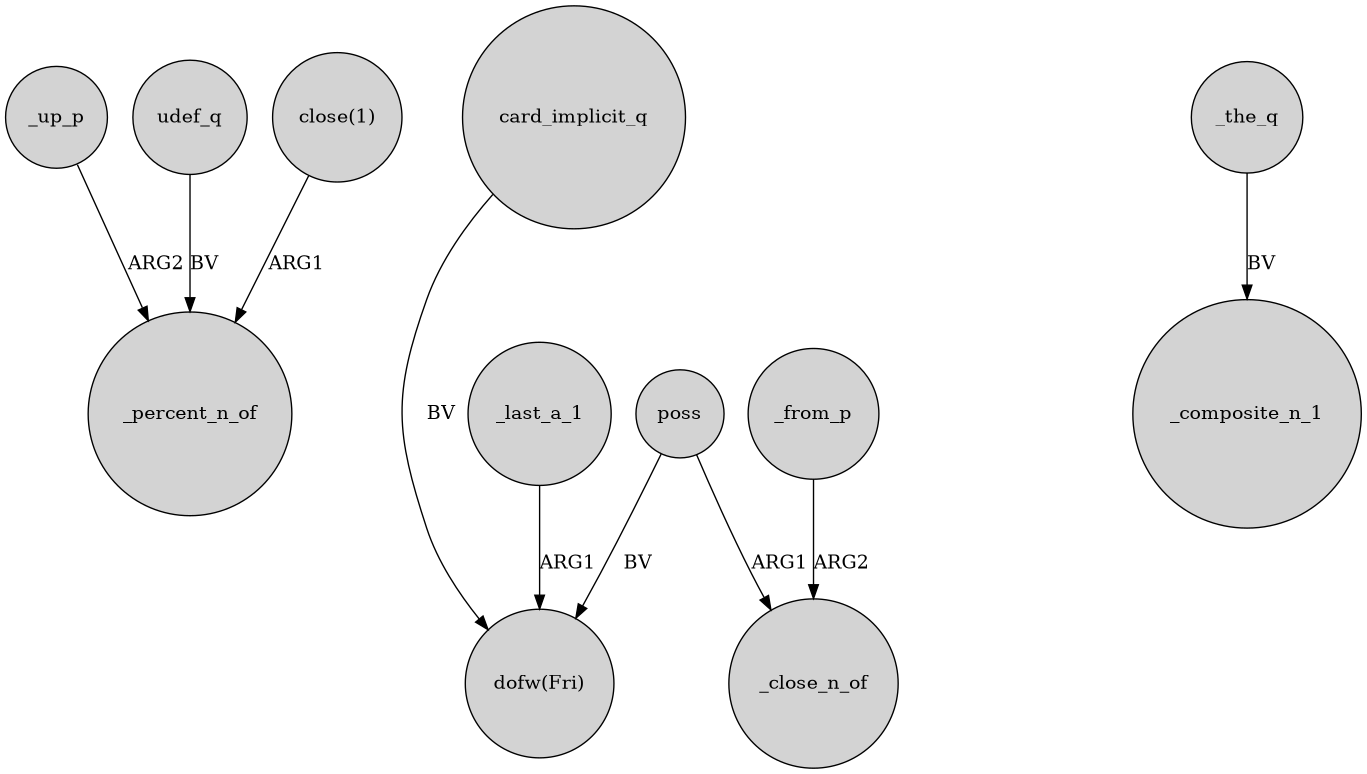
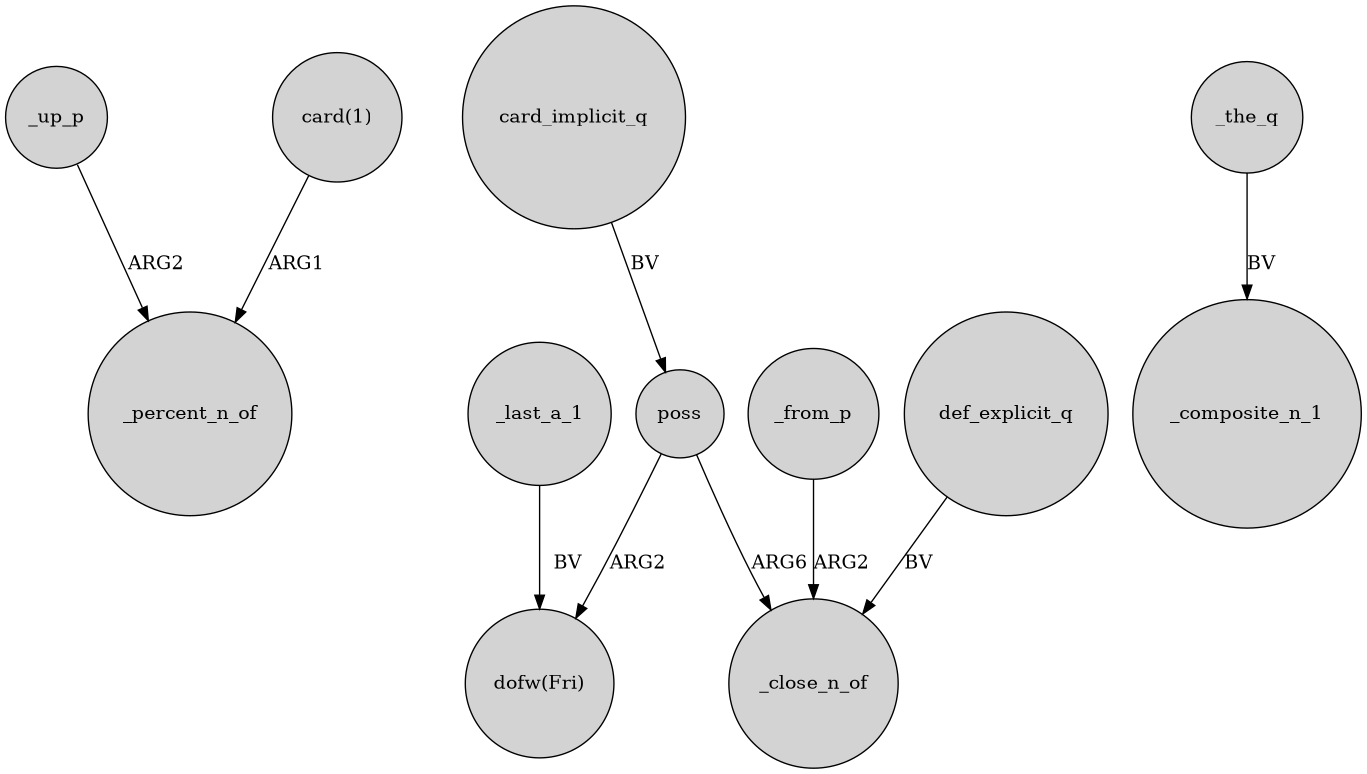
node "udef_q": removed
node "close(1)": label "close(1)" -> "card(1)"
edge "card_implicit_q" -> "dofw(Fri)": now "card_implicit_q" -> "poss"
node "def_explicit_q": added
edge "_last_a_1" -> "dofw(Fri)": label "ARG1" -> "BV"
edge "poss" -> "dofw(Fri)": label "BV" -> "ARG2"
edge "poss" -> "_close_n_of": label "ARG1" -> "ARG6"
